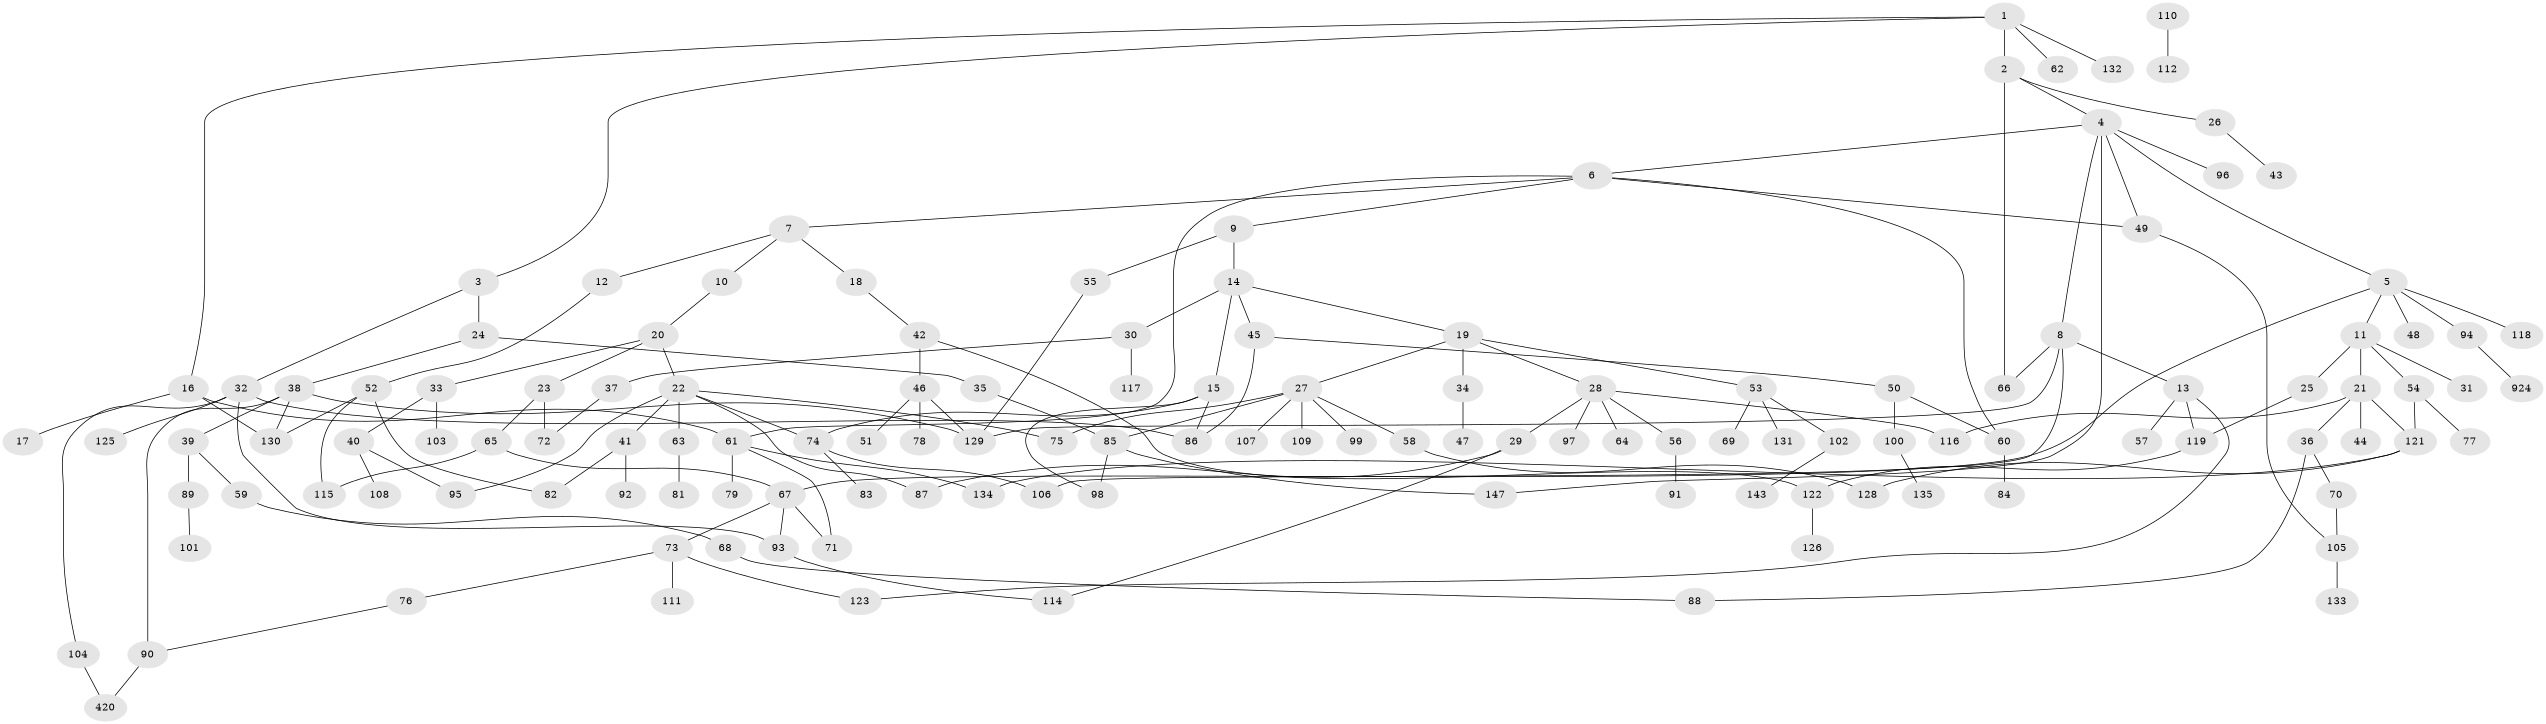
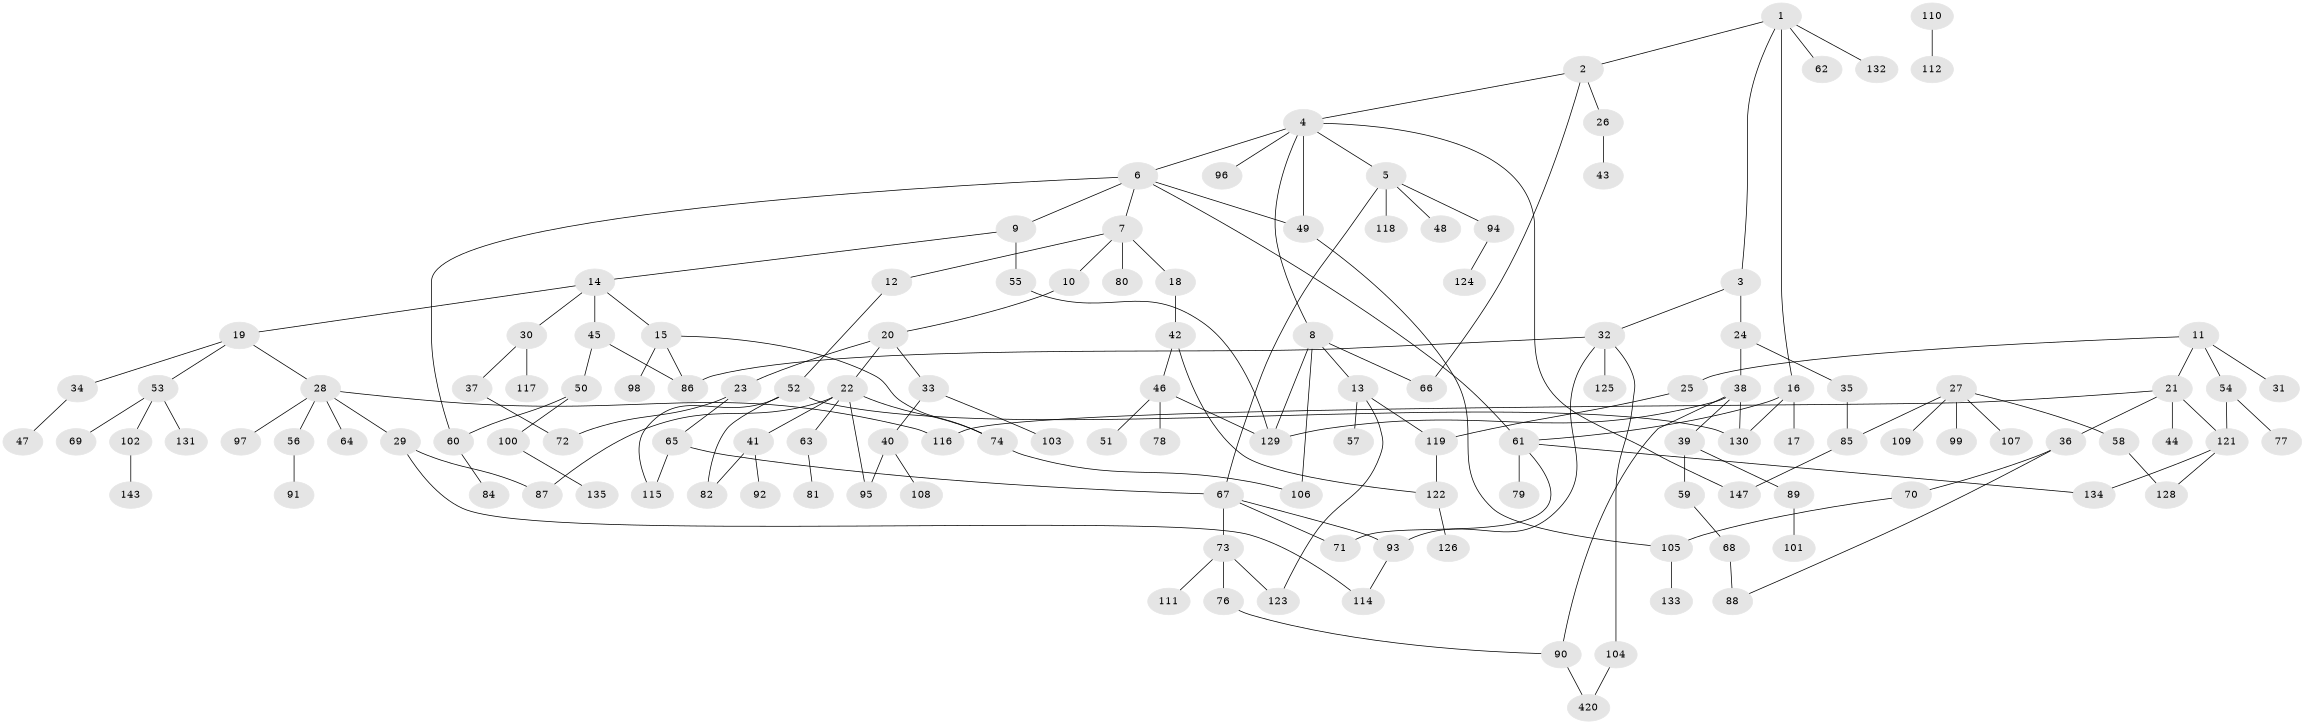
node "80": added
edge "5" -- "11": removed
edge "19" -- "27": removed
node "924": label "924" -> "124"
node "75": removed
edge "85" -- "98": removed
node "83": removed
